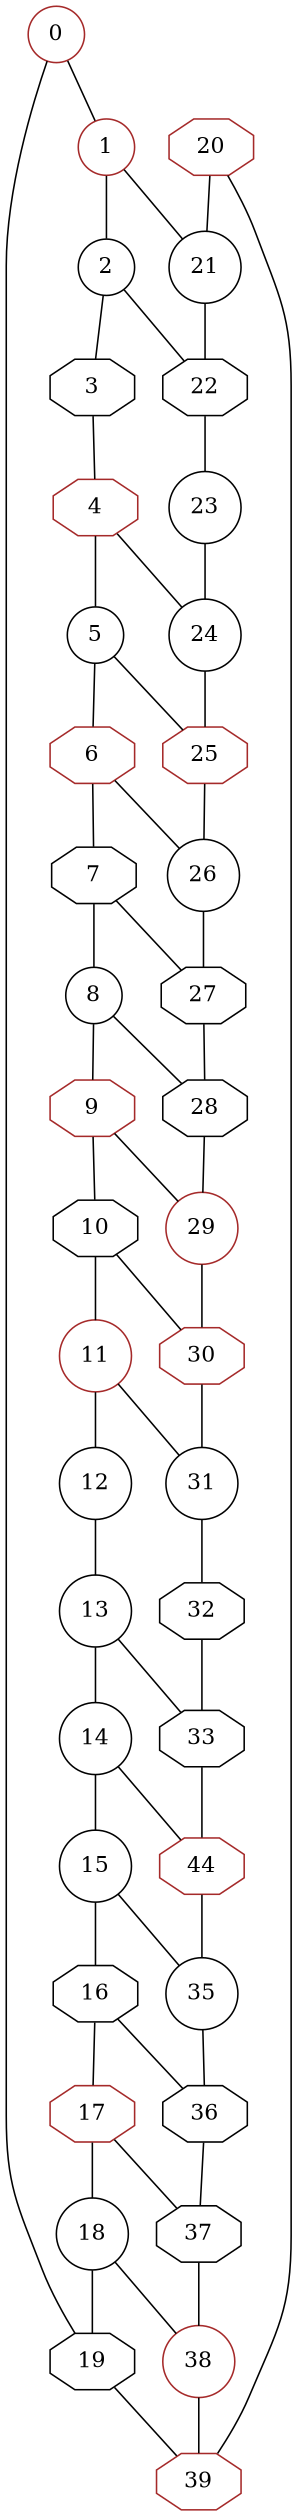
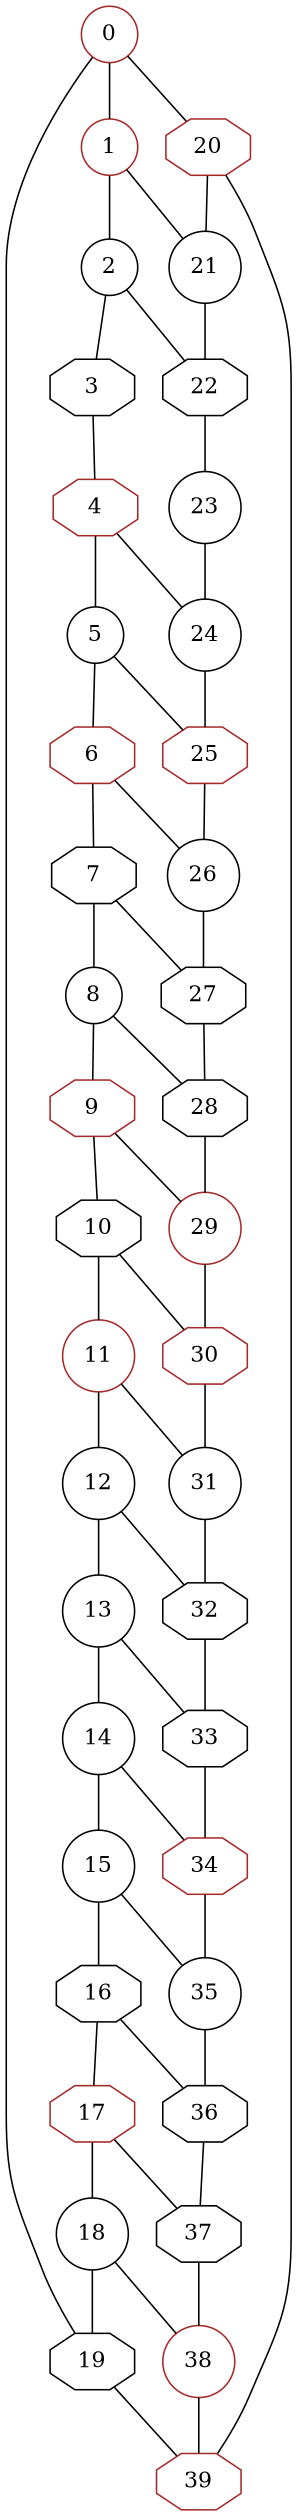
edge "0" -- "20": added
edge "12" -- "32": added
node "44": label "44" -> "34"
